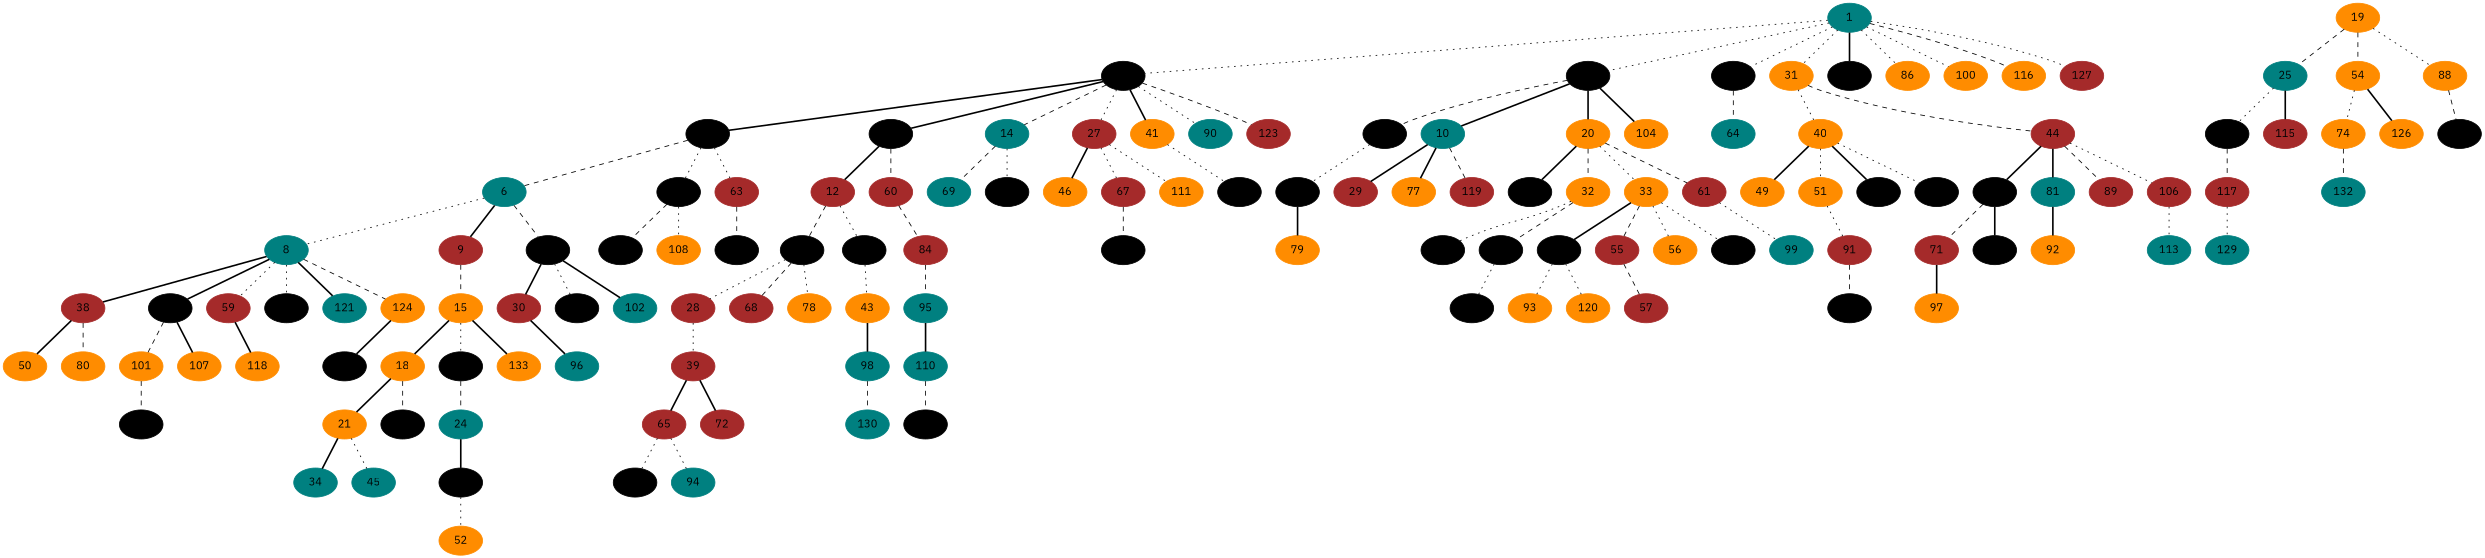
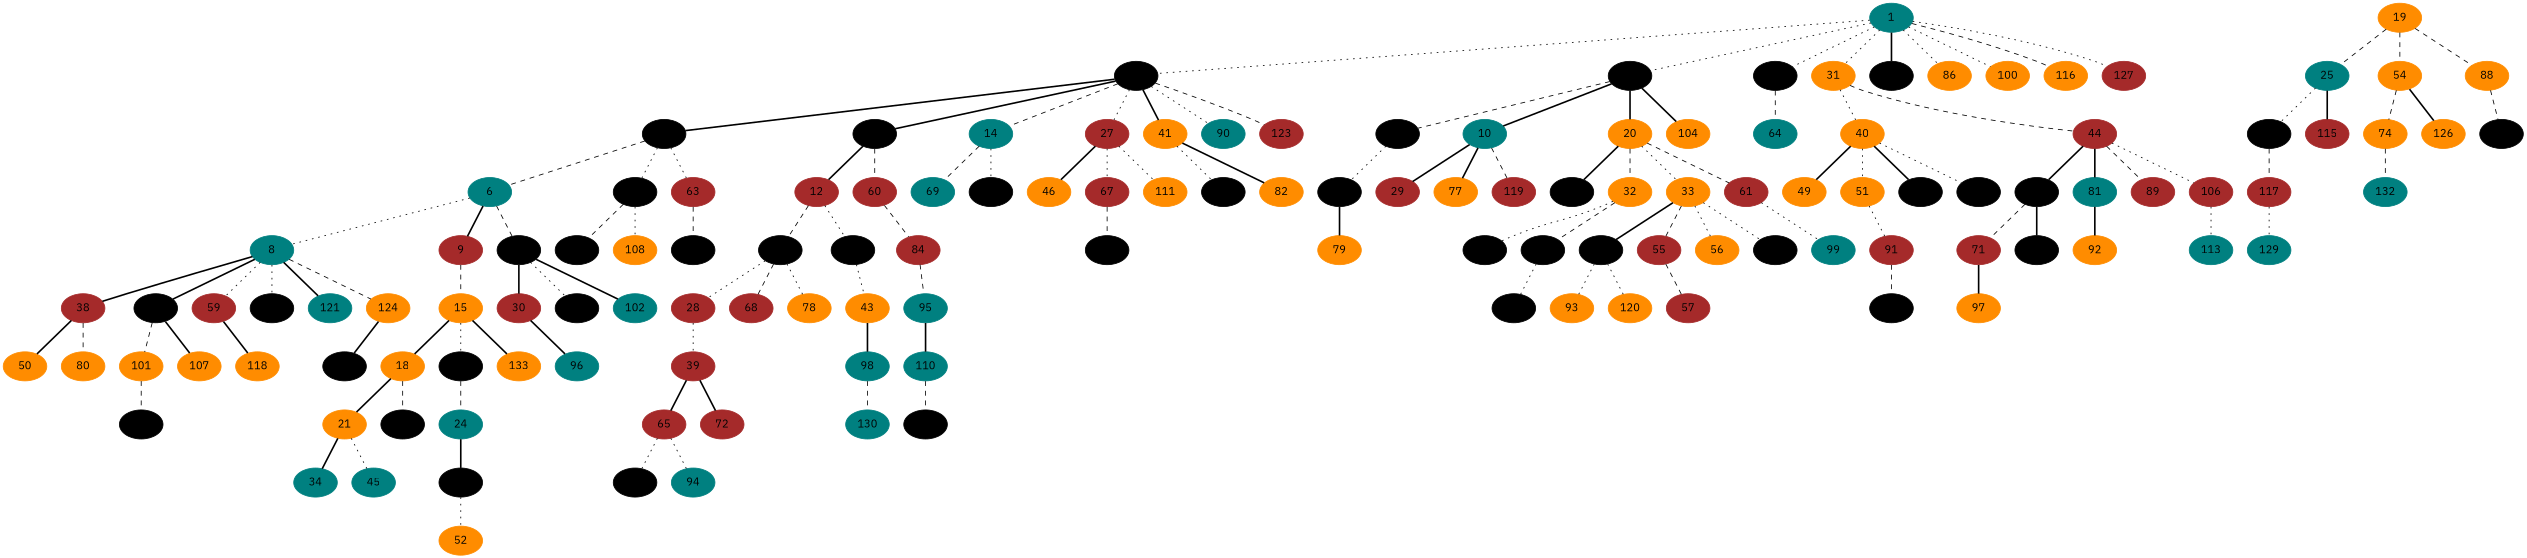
edge "19" -- "88": style dotted -> dashed
edge "54" -- "74": style dotted -> dashed
node "82": added
